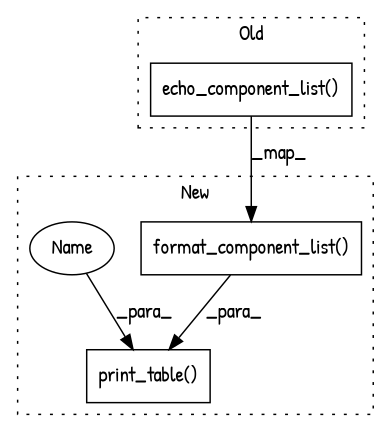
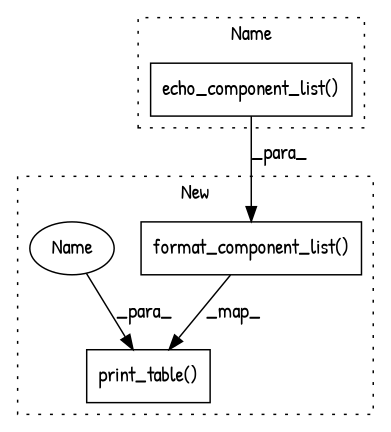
cluster "Old": label "Old" -> "Name"
edge "echo_component_list()" -> "format_component_list()": label "_map_" -> "_para_"
edge "format_component_list()" -> "print_table()": label "_para_" -> "_map_"
